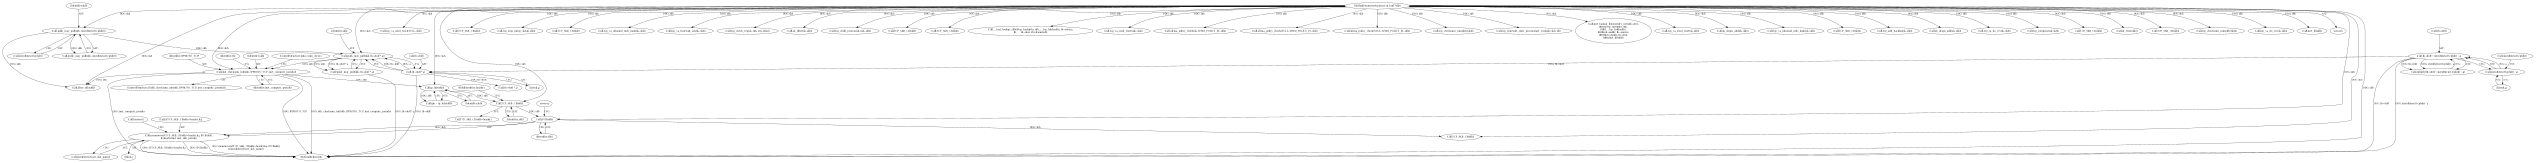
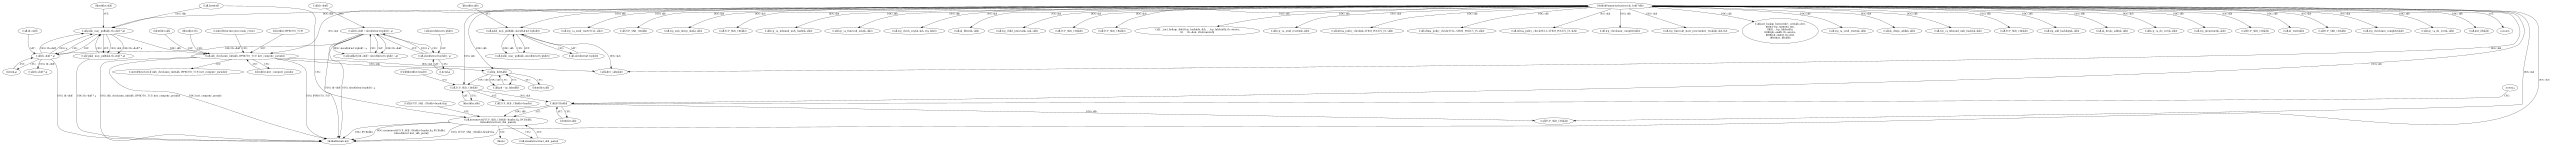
edge "(Call,pskb_may_pull(skb, sizeof(struct tcphdr)))" -> "(Call,pskb_may_pull(skb, th->doff * 4))": now "(Call,barrier())" -> "(Call,pskb_may_pull(skb, th->doff * 4))"
